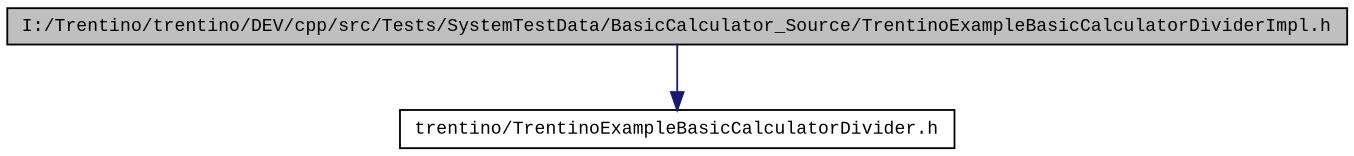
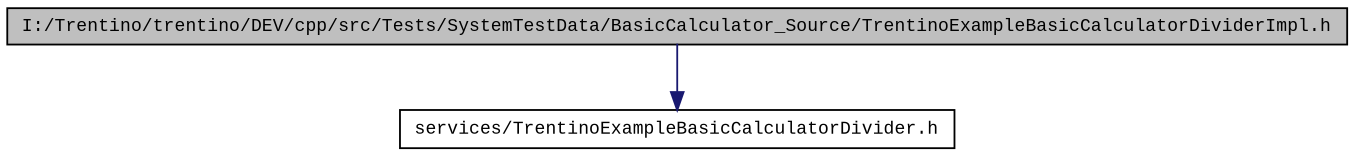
node "trentino/TrentinoExampleBasicCalculatorDivider.h": label "trentino/TrentinoExampleBasicCalculatorDivider.h" -> "services/TrentinoExampleBasicCalculatorDivider.h"
